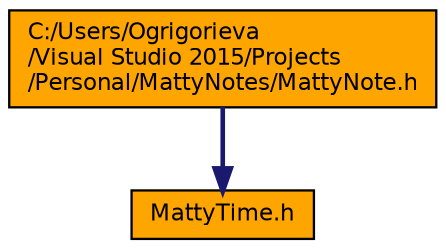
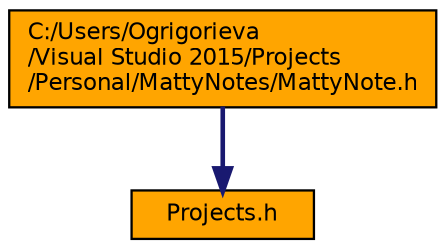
node "MattyTime.h": label "MattyTime.h" -> "Projects.h"
